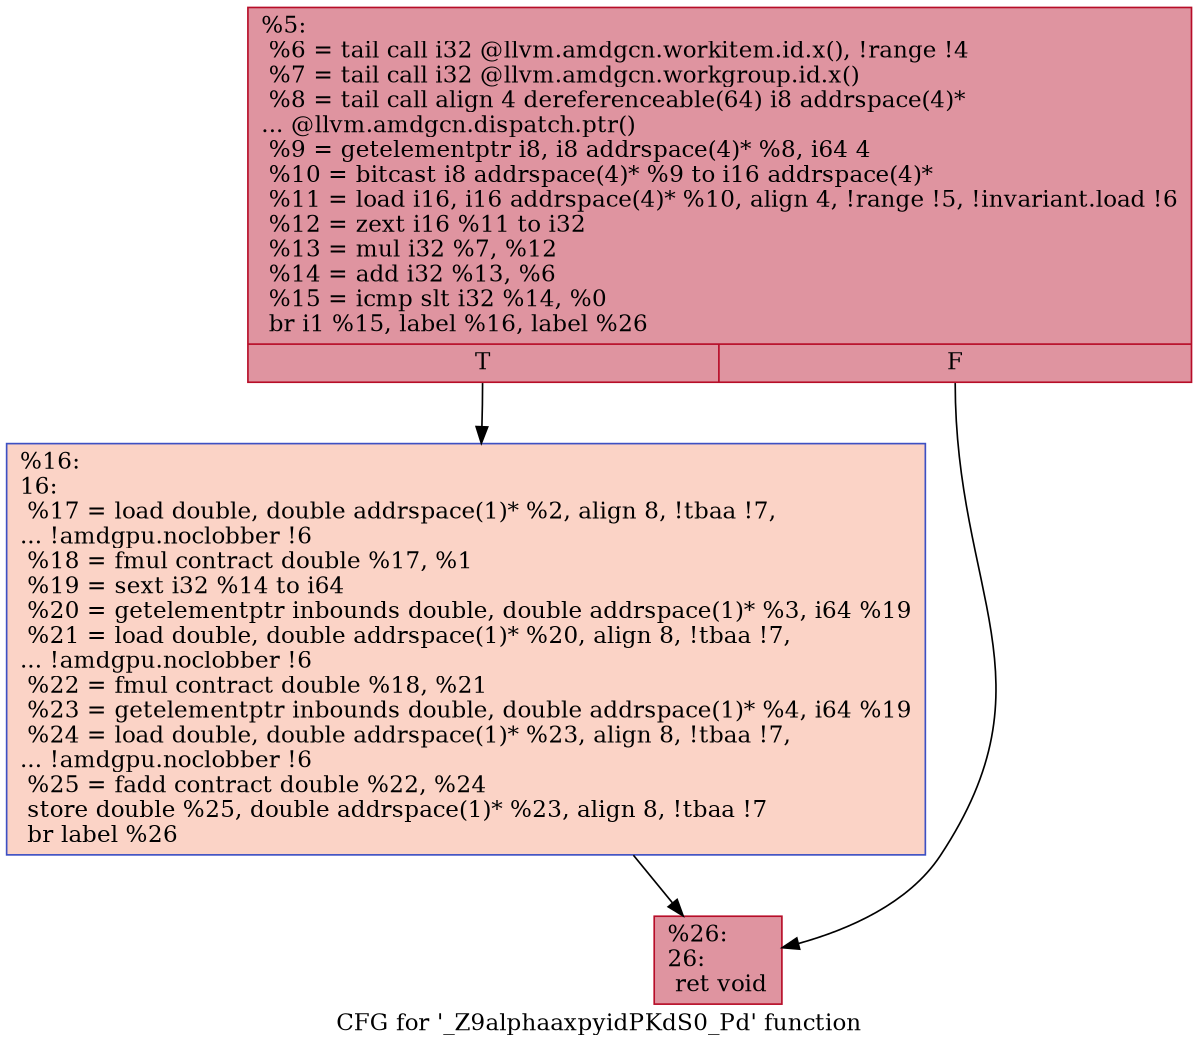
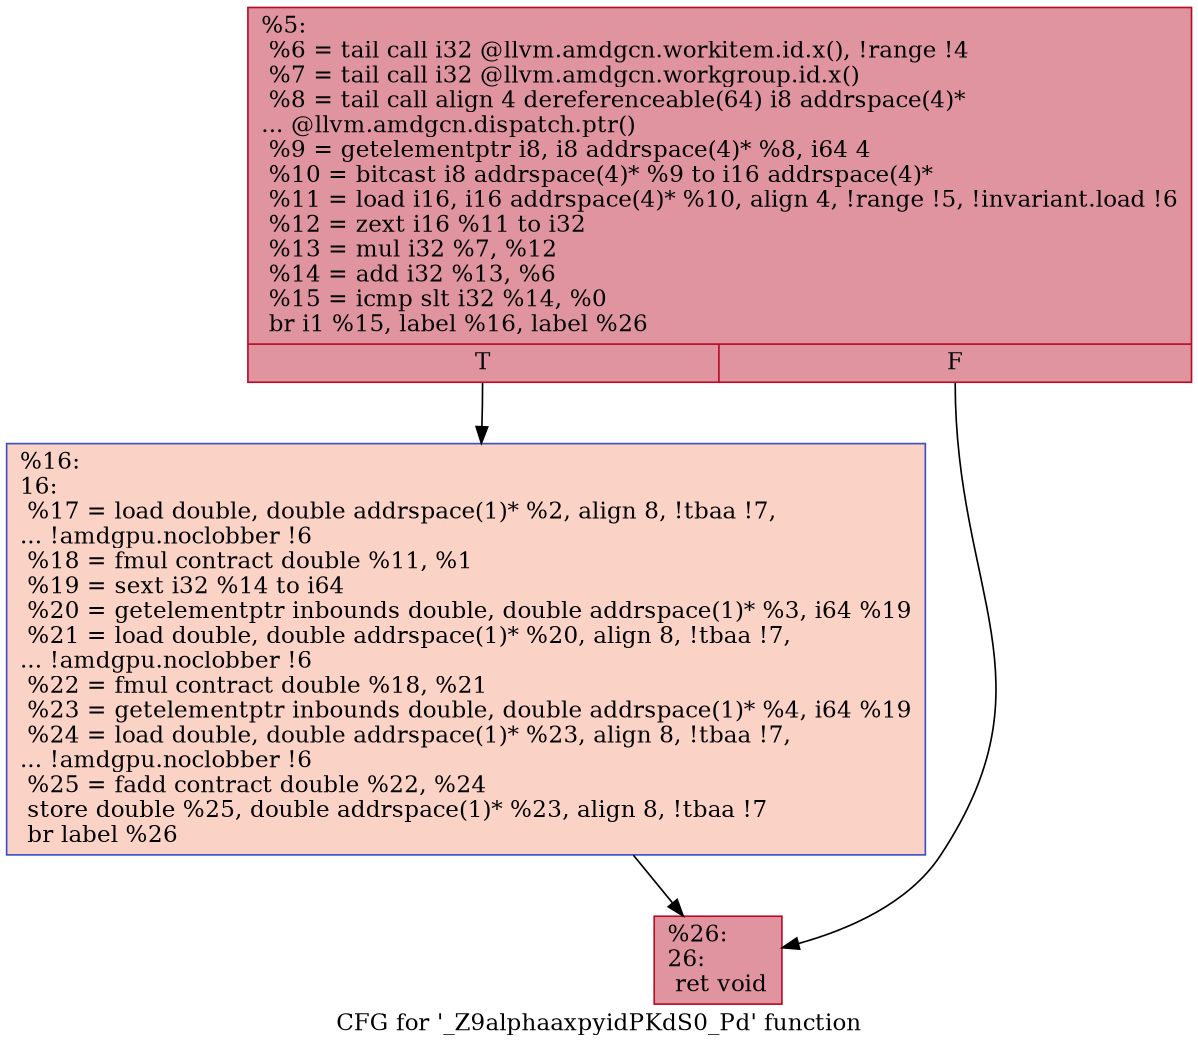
node "%16:": text "%18 = fmul contract double %17, %1" -> "%18 = fmul contract double %11, %1"
